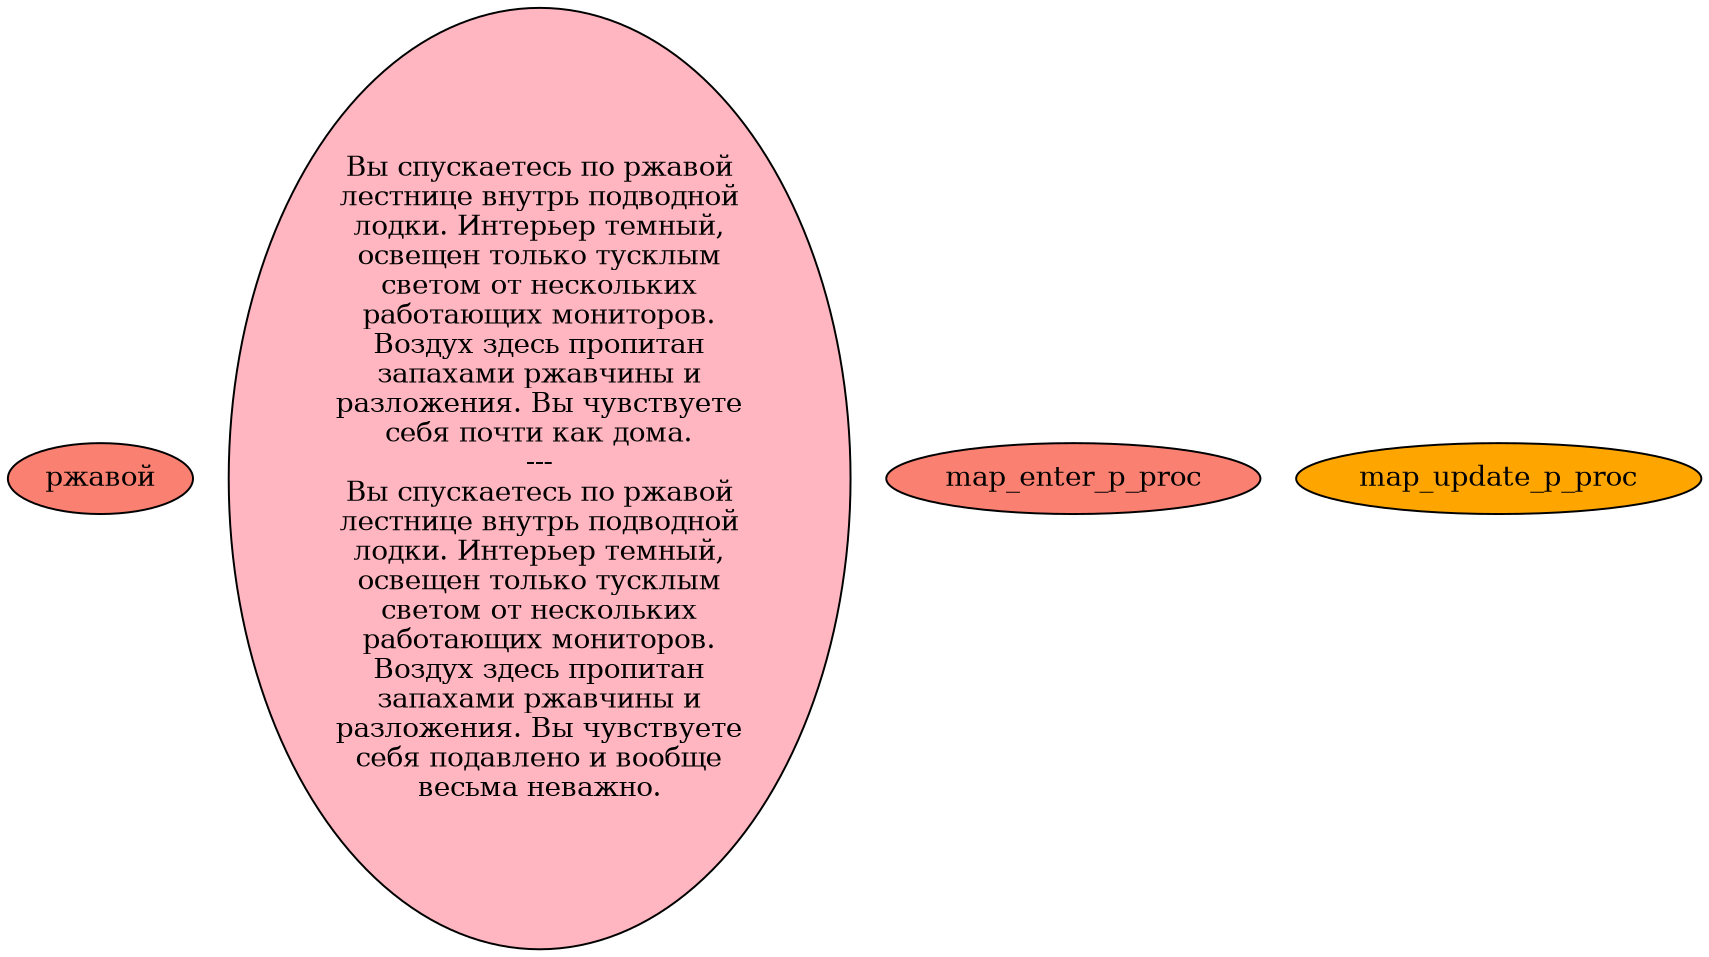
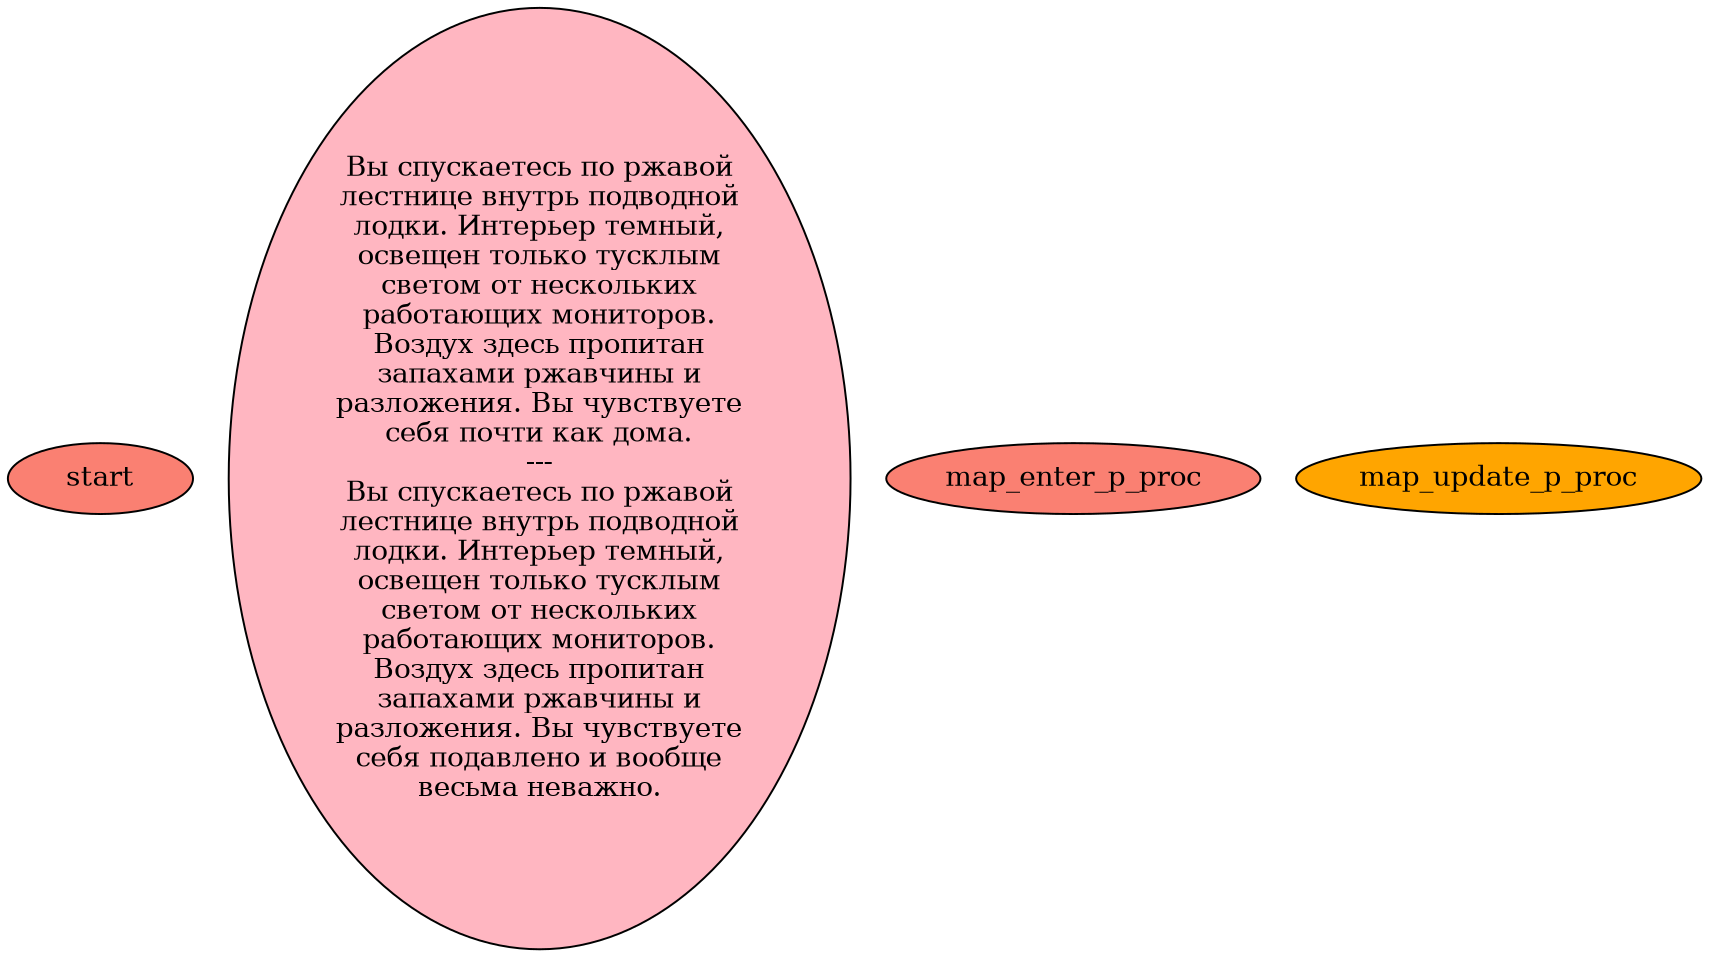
node "ржавой": label "ржавой" -> "start"
